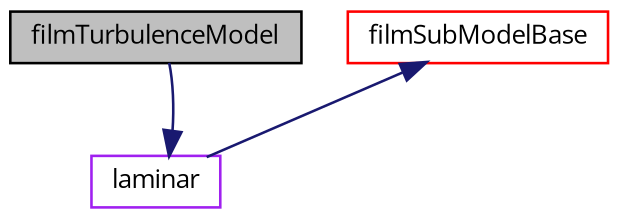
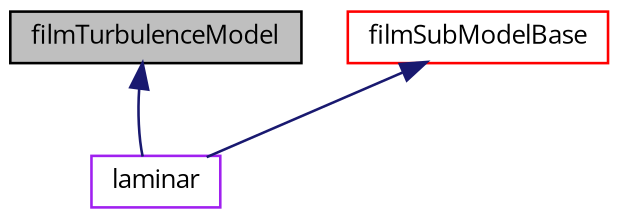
edge "filmTurbulenceModel" -> "laminar": reversed
